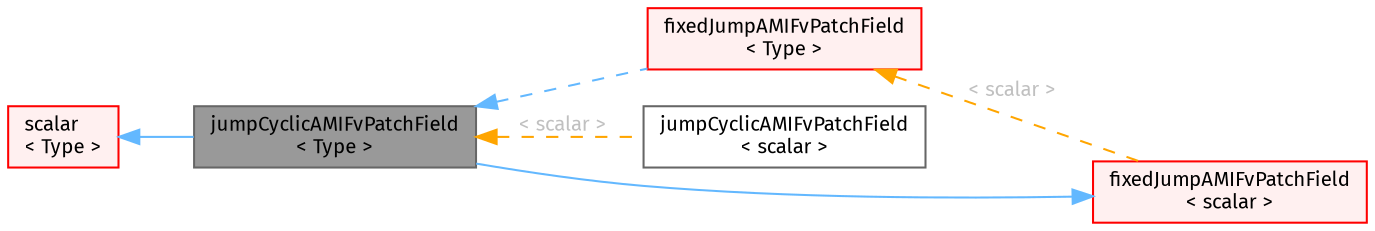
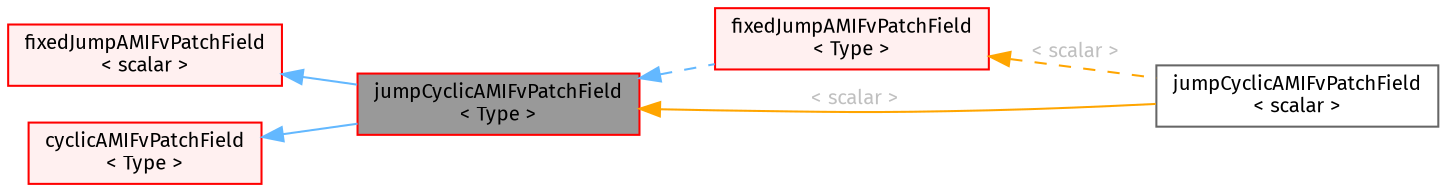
edge "fixedJumpAMIFvPatchField < scalar >" -> "fixedJumpAMIFvPatchField < Type >": now "jumpCyclicAMIFvPatchField < scalar >" -> "fixedJumpAMIFvPatchField < Type >"
node "scalar < Type >": label "scalar < Type >" -> "cyclicAMIFvPatchField < Type >"
node "jumpCyclicAMIFvPatchField < Type >": color gray40 -> red
edge "jumpCyclicAMIFvPatchField < scalar >" -> "jumpCyclicAMIFvPatchField < Type >": style dashed -> solid
